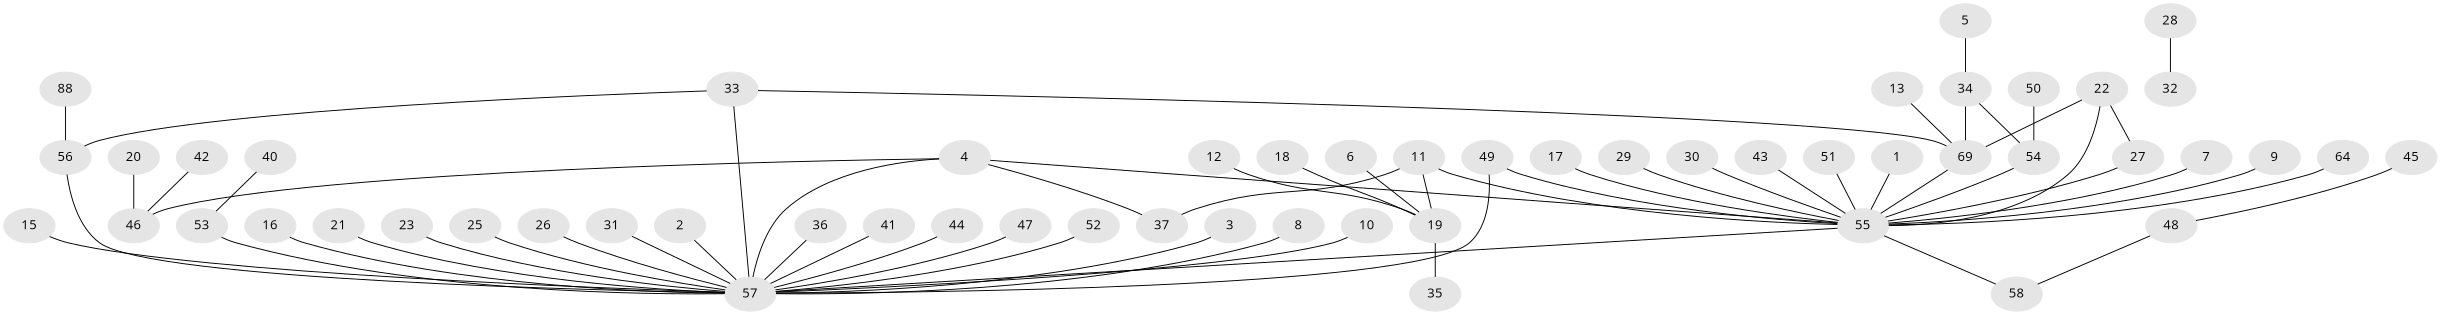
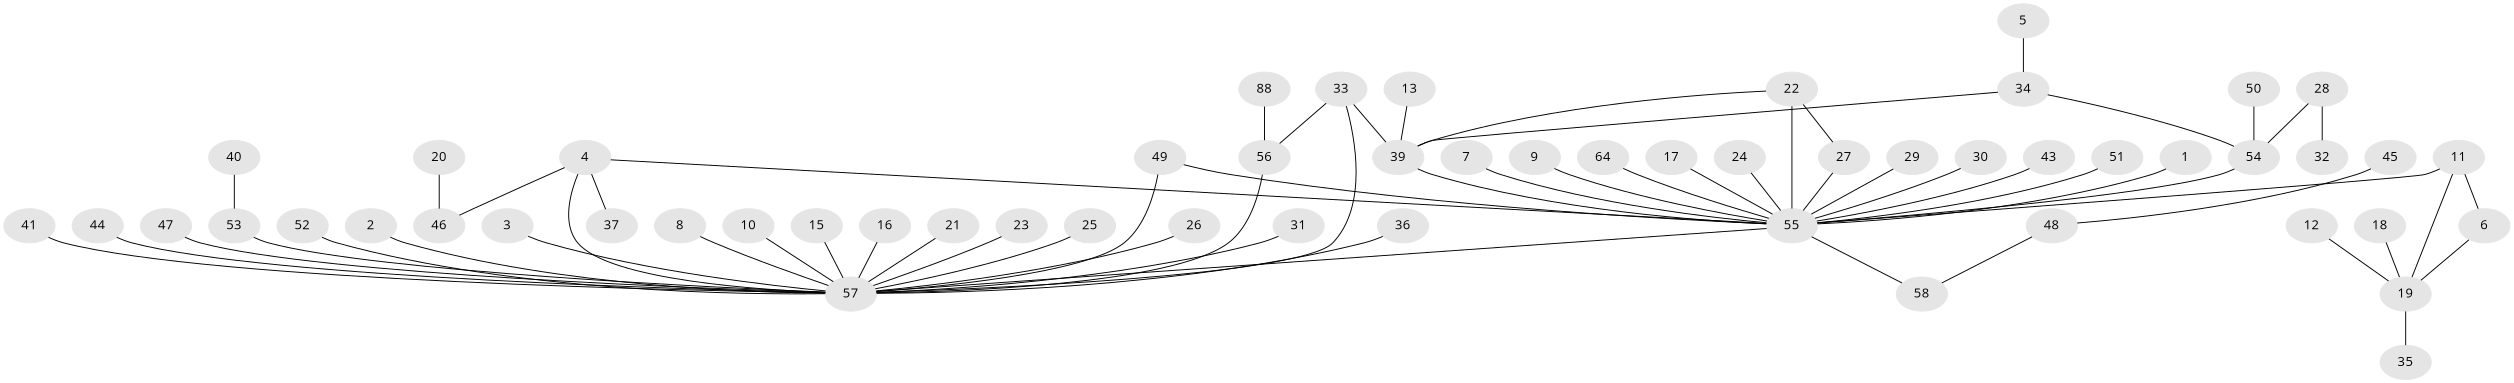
edge "28" -- "54": added
node "42": removed
node "24": added
node "69": label "69" -> "39"
edge "11" -- "37": now "11" -- "6"
